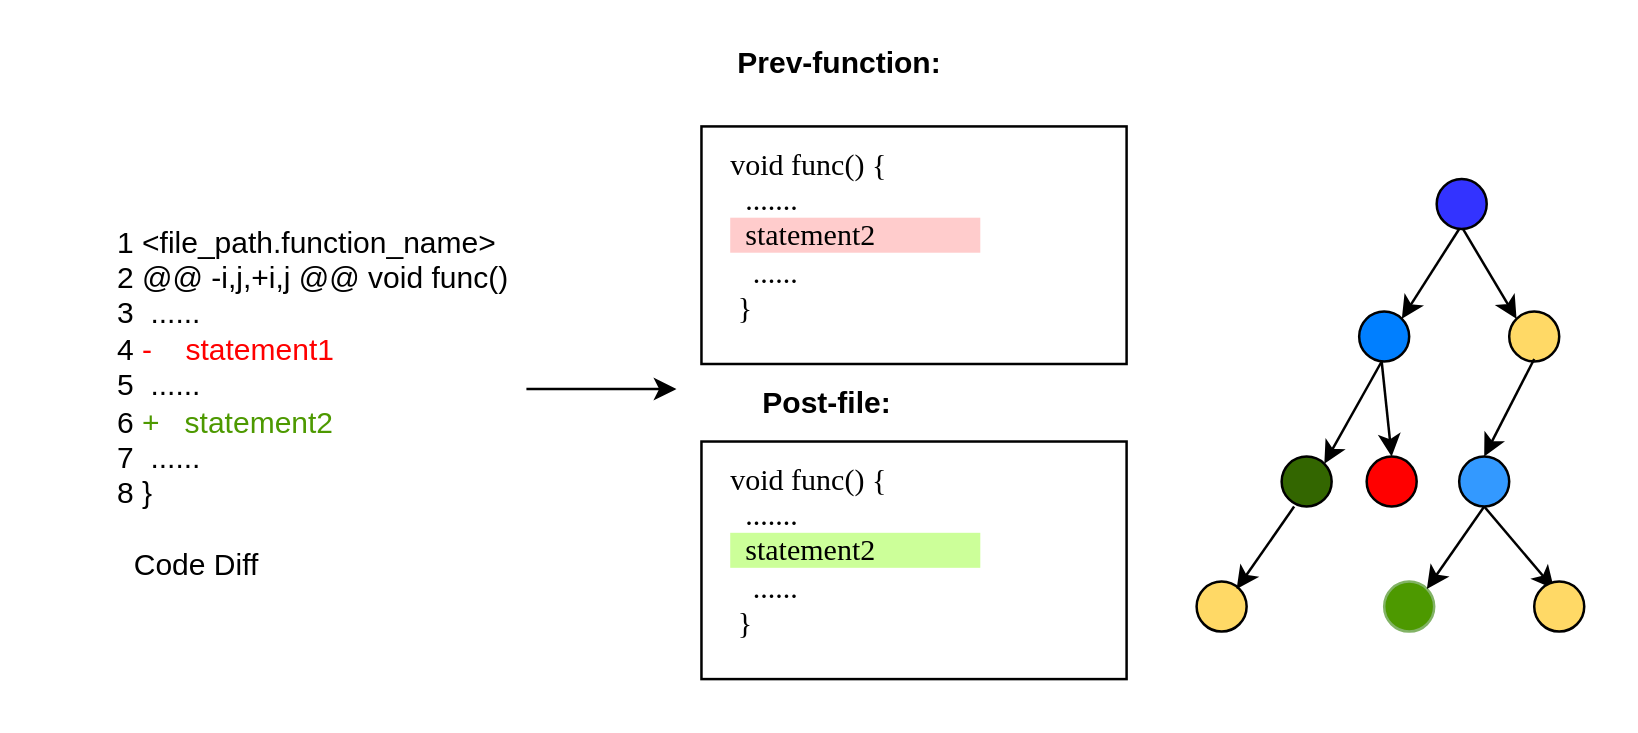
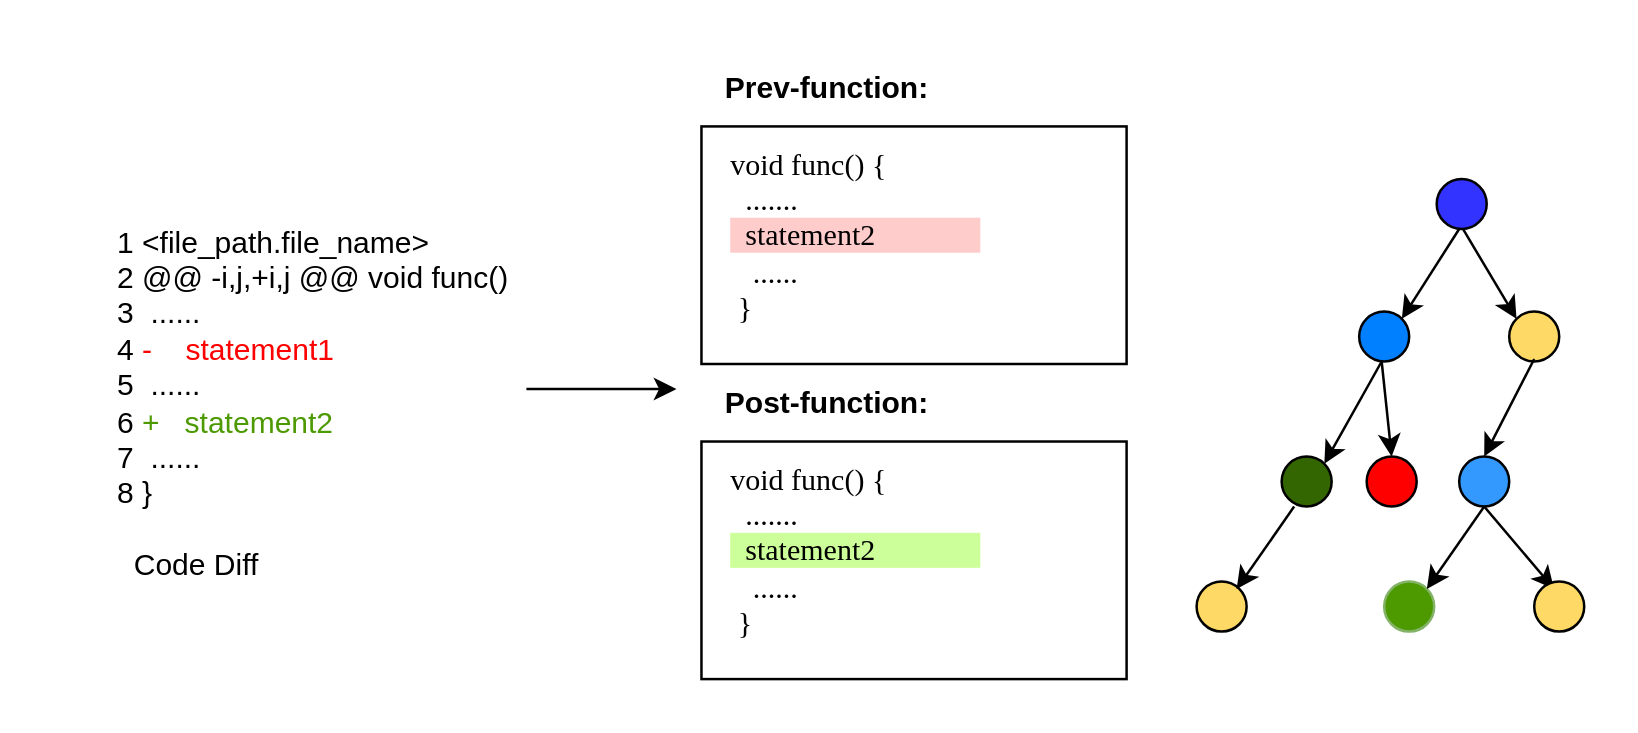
node "Prev-function:": moved (839, 64) -> (826, 89)
node "1 <file_path.function_name> 2 @@ -i,j,+i,j @@ void func() 3 ...... 4 - statement1 5 ...... 6 + statement2 7 ...... 8 } Code Diff": label "1 <file_path.function_name> 2 @@ -i,j,+i,j @@ void func() 3 ...... 4 - statement1 5 ...... 6 + statement2 7 ...... 8 } Code Diff" -> "1 <file_path.file_name> 2 @@ -i,j,+i,j @@ void func() 3 ...... 4 - statement1 5 ...... 6 + statement2 7 ...... 8 } Code Diff"
node "Post-file:": label "Post-file:" -> "Post-function:"
